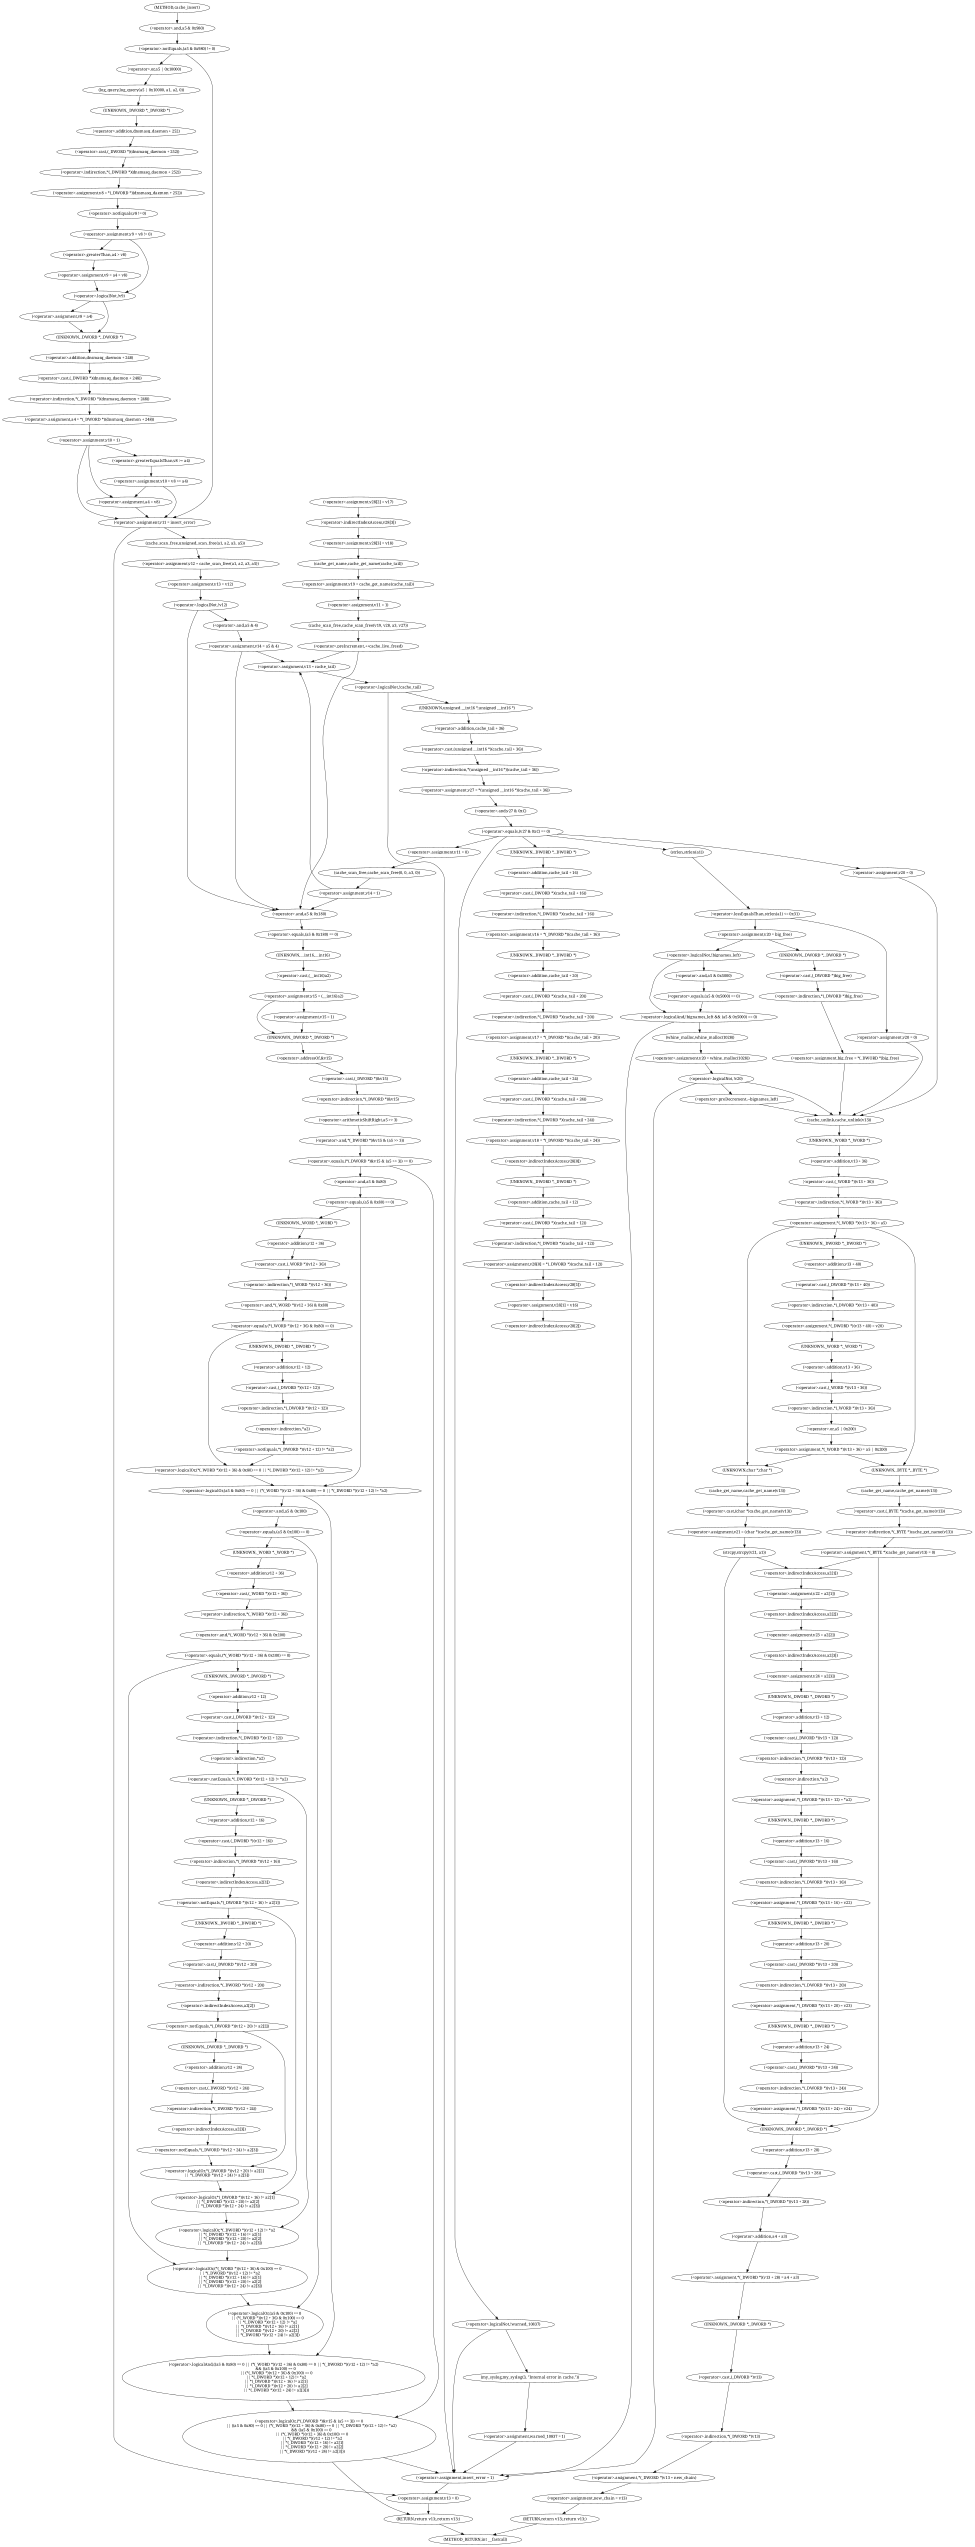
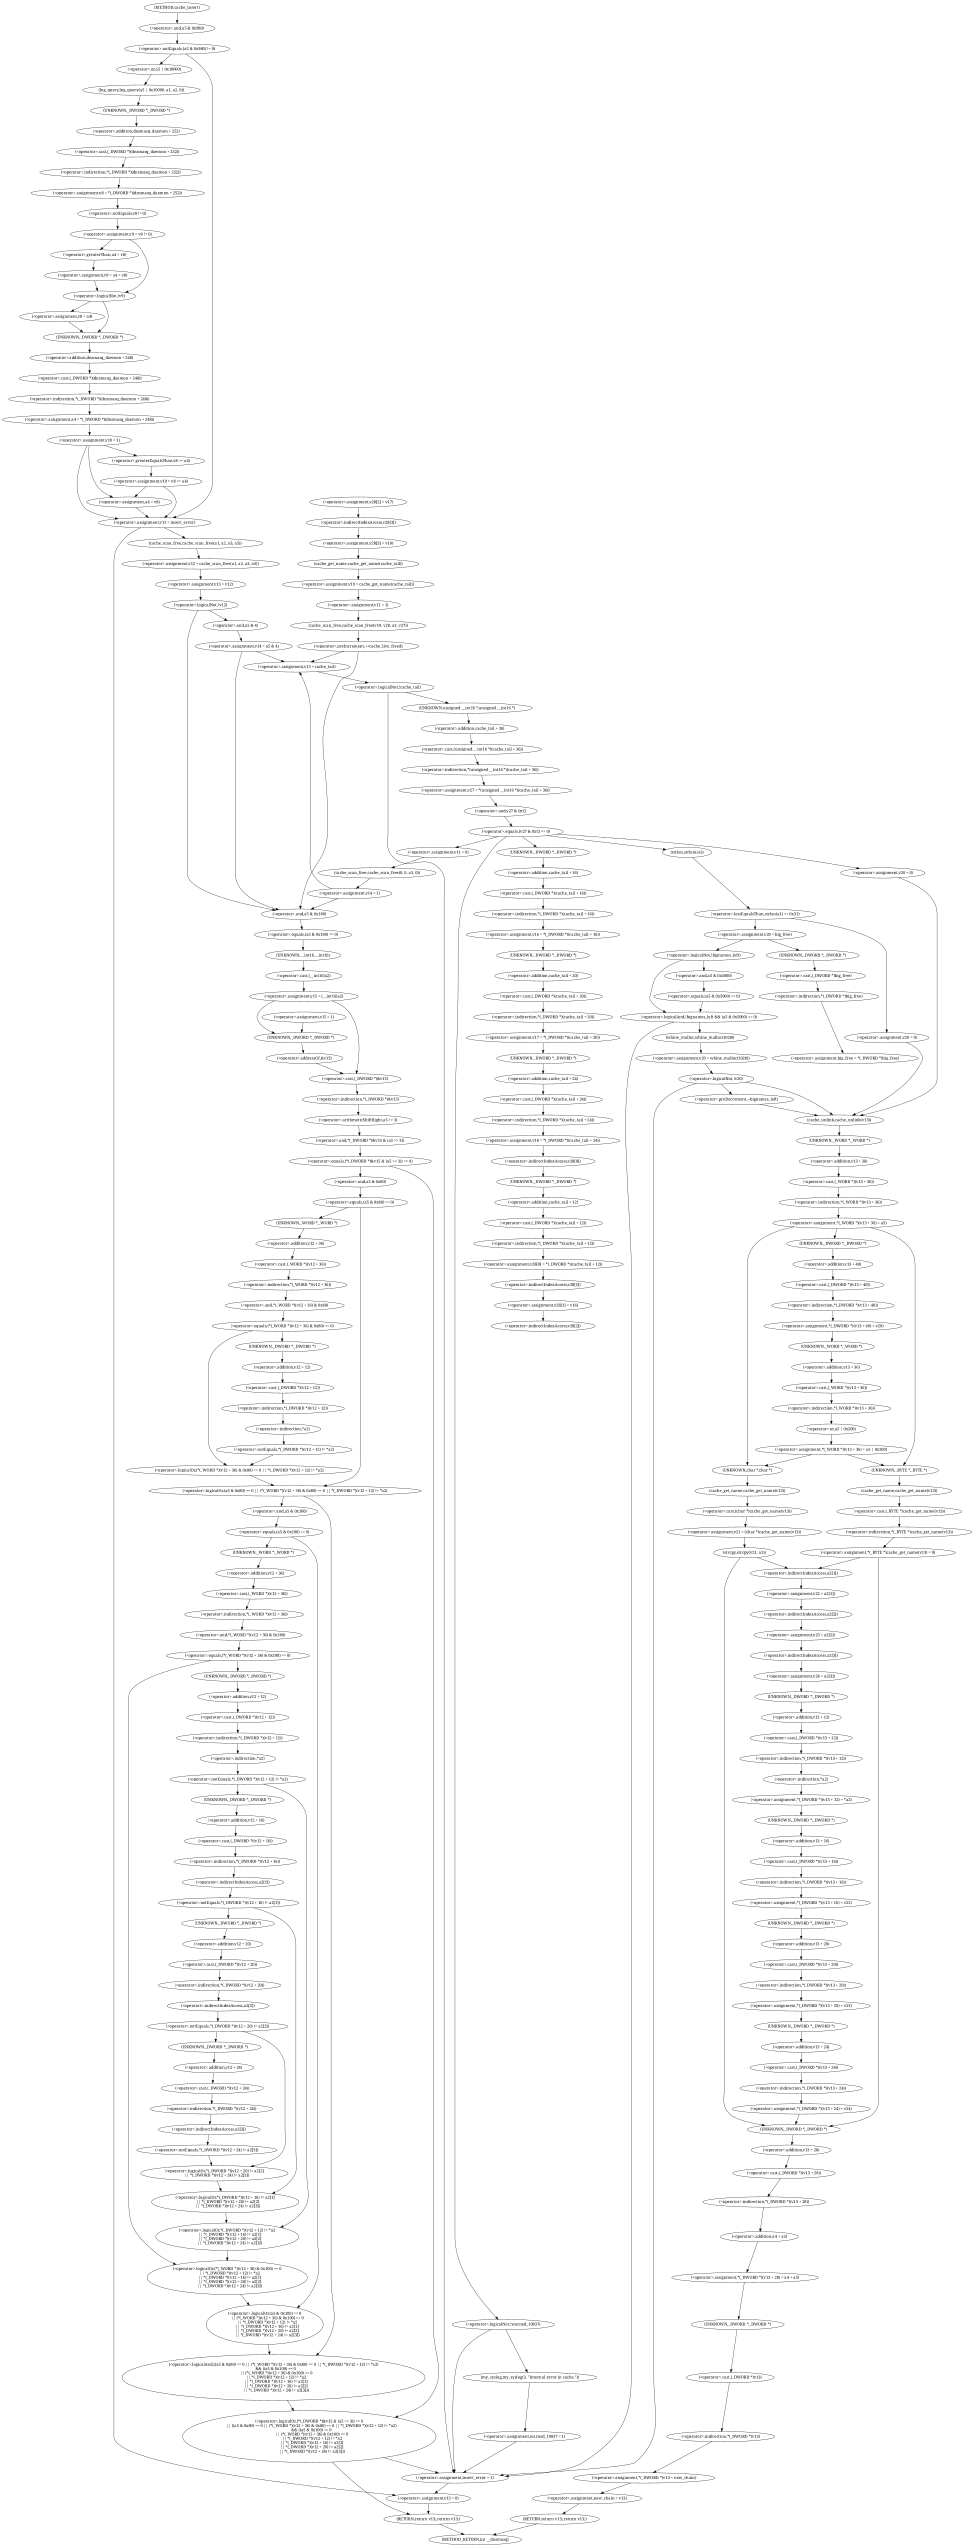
node "(cache_scan_free,unsigned_scan_free(a1, a2, a3, a5))": label "(cache_scan_free,unsigned_scan_free(a1, a2, a3, a5))" -> "(cache_scan_free,cache_scan_free(a1, a2, a3, a5))"
edge "(<operator>.assignment,v15 = (__int16)a2)" -> "(<operator>.assignment,v15 = 1)": now "(<operator>.assignment,v15 = (__int16)a2)" -> "(<operator>.cast,(_DWORD *)&v15)"
edge "(<operator>.assignment,big_free = *(_DWORD *)big_free)" -> "(cache_unlink,cache_unlink(v13))": removed
edge "(<operator>.and,*(_WORD *)(v12 + 36) & 0x100)" -> "(<operator>.equals,(*(_WORD *)(v12 + 36) & 0x100) == 0)": added
node "(METHOD_RETURN,int __fastcall)": label "(METHOD_RETURN,int __fastcall)" -> "(METHOD_RETURN,int __dnsmasq)"
